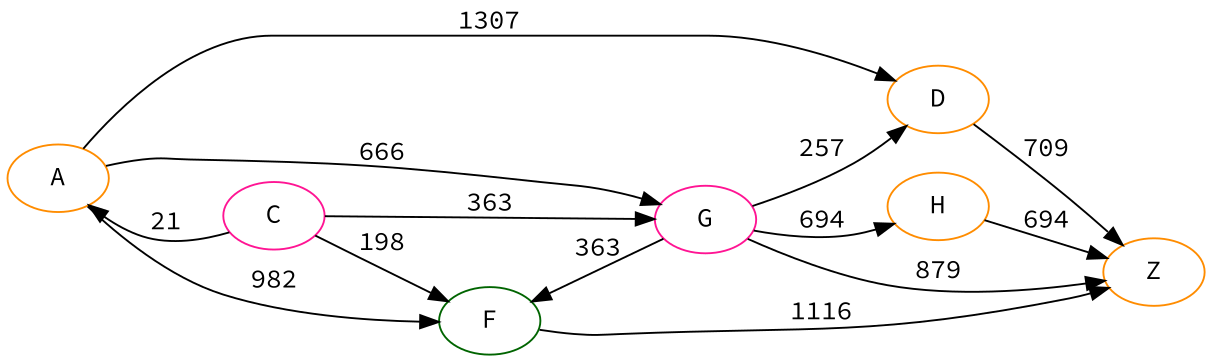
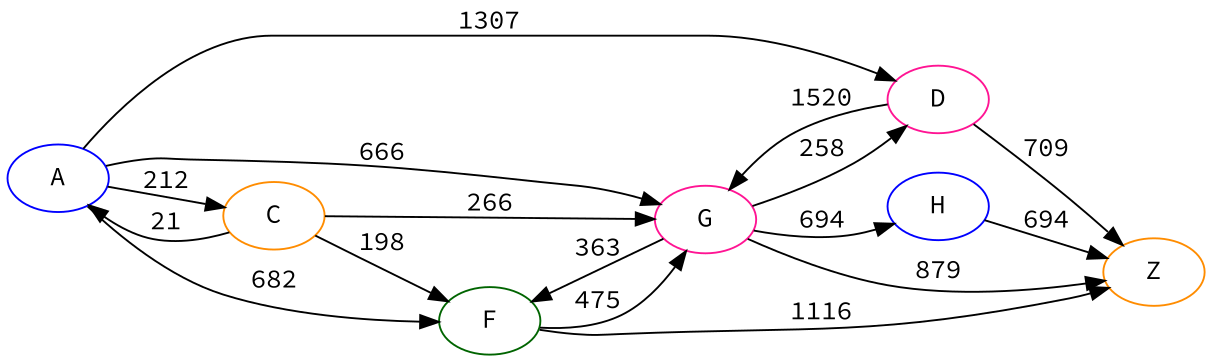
node "D": color darkorange -> deeppink
edge "D" -> "G": added, label "1520"
edge "G" -> "D": label "257" -> "258"
node "A": color darkorange -> blue
edge "A" -> "C": added, label "212"
edge "C" -> "G": label "363" -> "266"
node "H": color darkorange -> blue
node "C": color deeppink -> darkorange
edge "A" -> "F": label "982" -> "682"
edge "F" -> "G": added, label "475"
